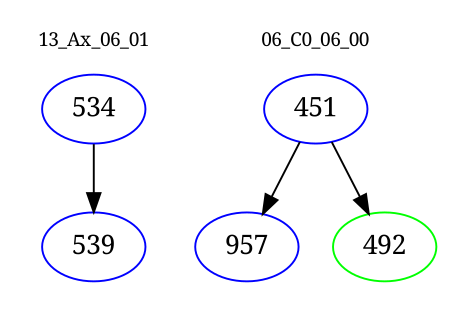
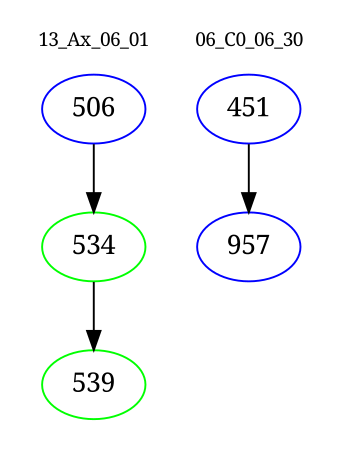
cluster "06_C0_06_00": label "06_C0_06_00" -> "06_C0_06_30"
node "534": color blue -> green
node "506": added
node "539": color blue -> green
node "492": removed
